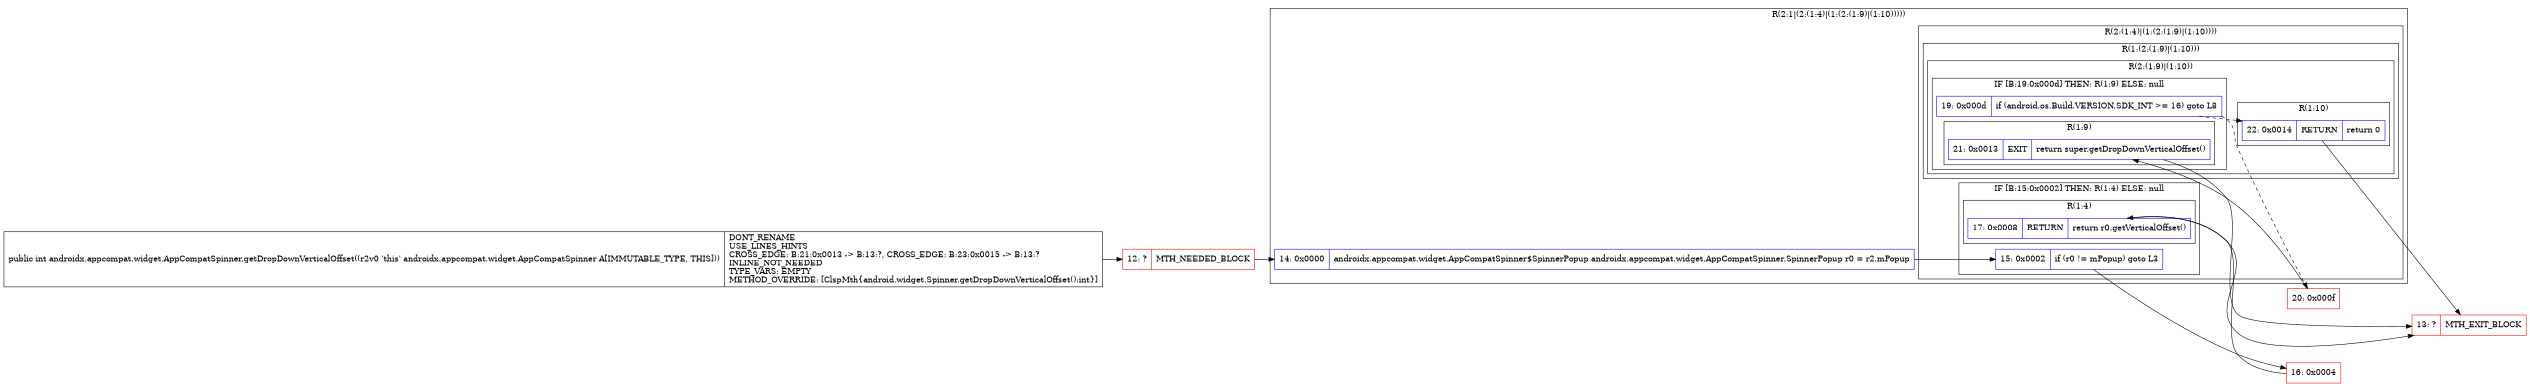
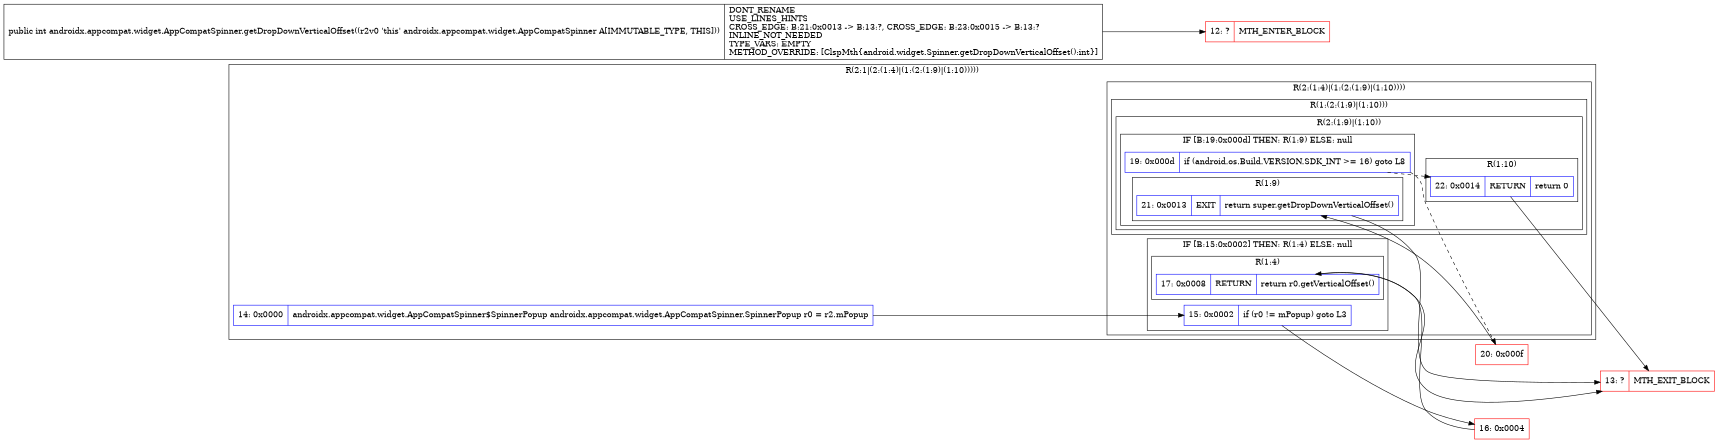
node "12: ?": text "MTH_NEEDED_BLOCK" -> "MTH_ENTER_BLOCK"
edge "12: ?" -> "14: 0x0000": removed
